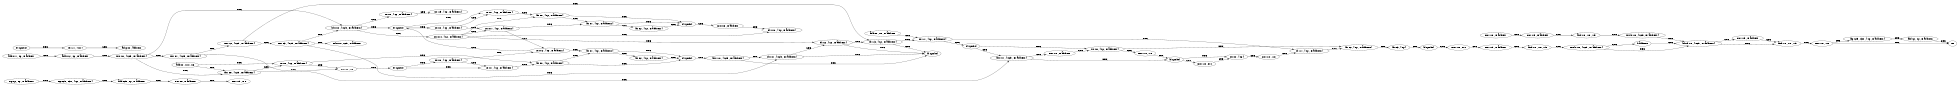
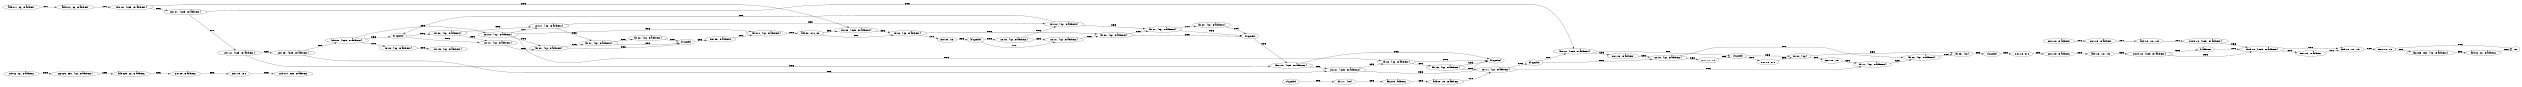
edge "stur w2 , [ x29 , #- address ]" -> "ldr w3 , [ sp , # address ]": now "stur w2 , [ x29 , #- address ]" -> "ldur w0 , [ x29 , #- address ]"
edge "stur x0 , [ x29 , #- address ]" -> "ldur x0 , [ x29 , #- address ]": removed, label "DFG"
edge "ldr x10 , [ sp , # address ]" -> "add x0 , x10 , x8": added, label "DFG"
edge "stur x3 , [ x29 , #- address ]" -> "sub x10 , x29 , # address": now "mov w9 , # 0" -> "sub x10 , x29 , # address"
edge "str x0 , [ sp ]" -> "ldr x3 , [ sp ]": added, label "DFG"
edge "ldur x8 , [ x29 , #- address ]" -> "mov x0 , x8": removed, label "DFG"
node "stp sp , sp , # address": label "stp sp , sp , # address" -> "sub sp , sp , # address"
edge "adrp x0 , address" -> "add x0 , x0 , # address": added, label "CFG"
